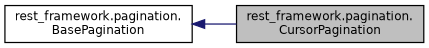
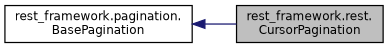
node "rest_framework.pagination. CursorPagination": label "rest_framework.pagination. CursorPagination" -> "rest_framework.rest. CursorPagination"
